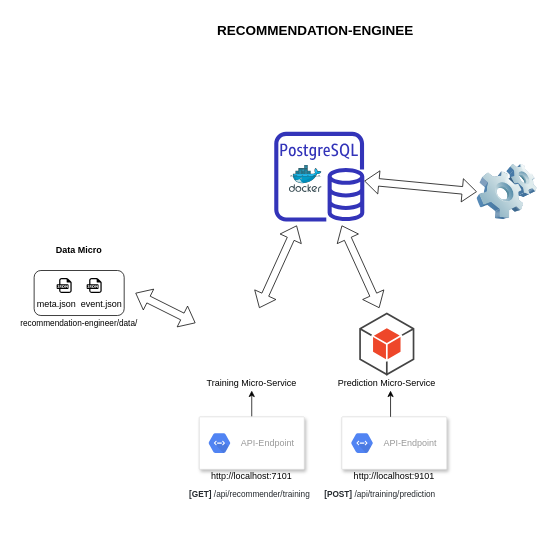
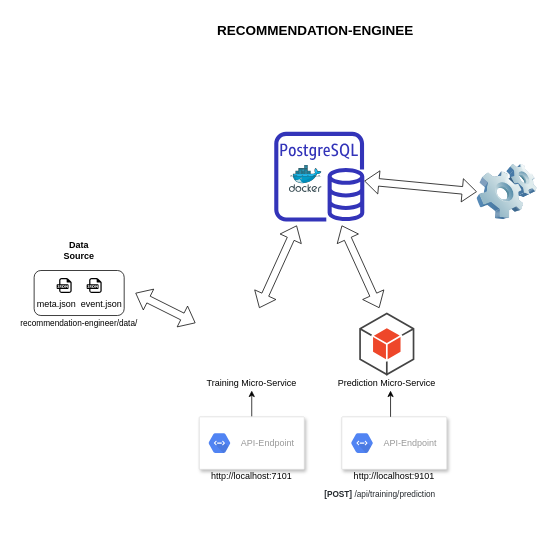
node "Data Micro": label "Data Micro" -> "Data Source"
node "[GET] /api/recommender/training": removed
